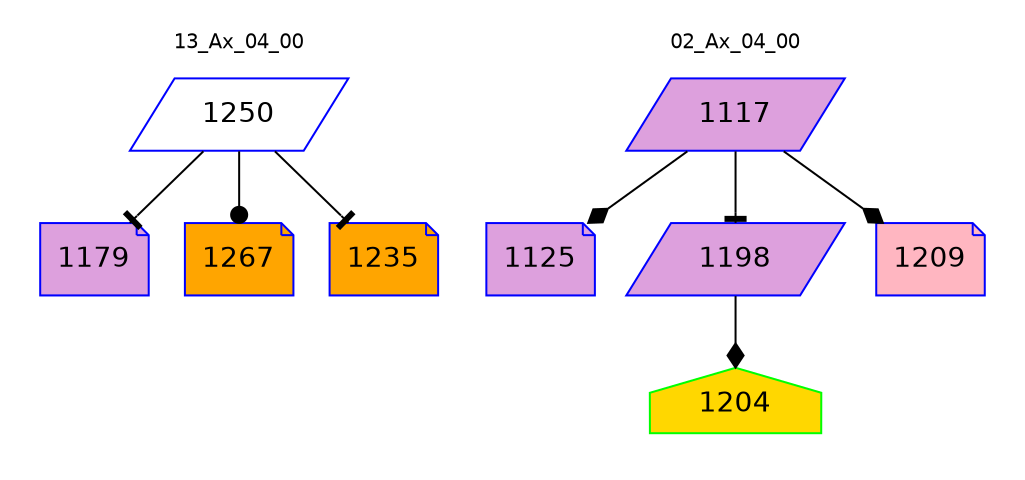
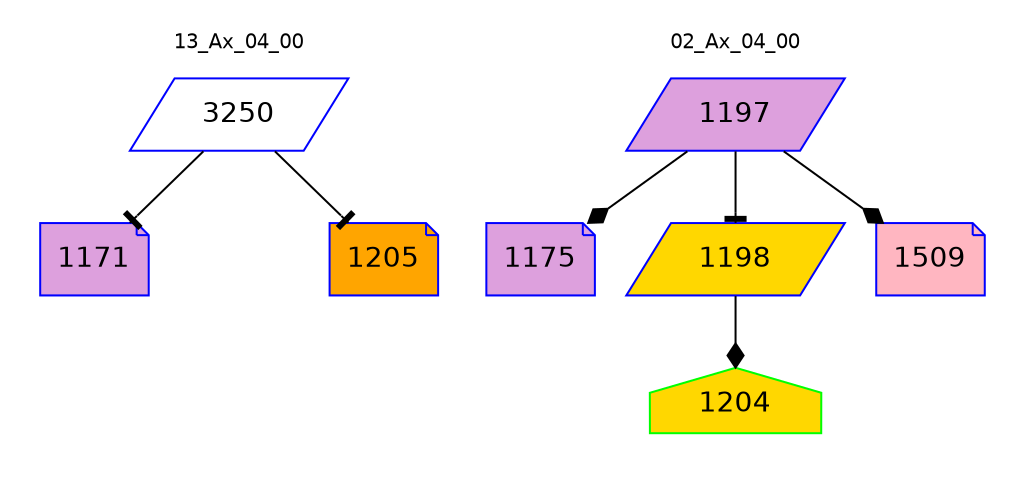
node "1250": label "1250" -> "3250"
node "1117": label "1117" -> "1197"
node "1179": label "1179" -> "1171"
node "1267": removed
node "1235": label "1235" -> "1205"
node "1125": label "1125" -> "1175"
node "1198": fillcolor plum -> gold
node "1209": label "1209" -> "1509"
